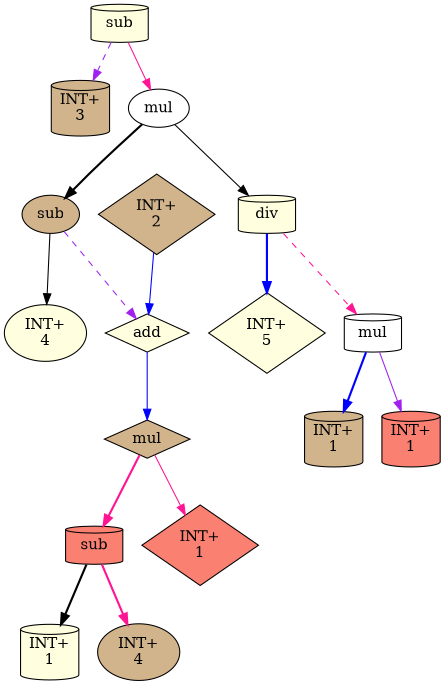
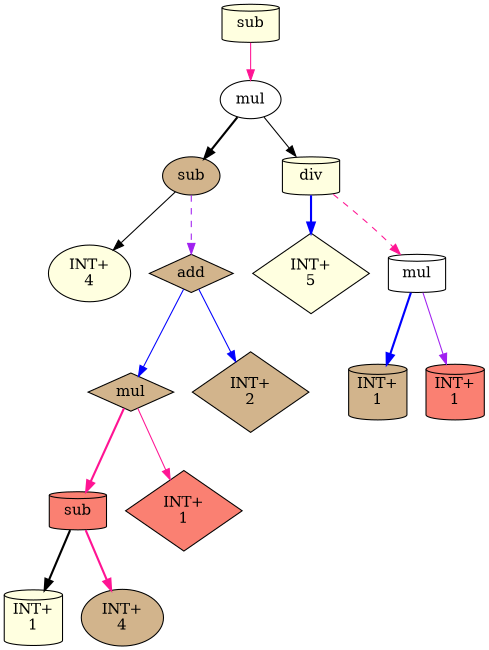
node "INT+ 3": removed
edge "INT+ 2" -> "add": reversed
node "add": fillcolor lightyellow -> tan
